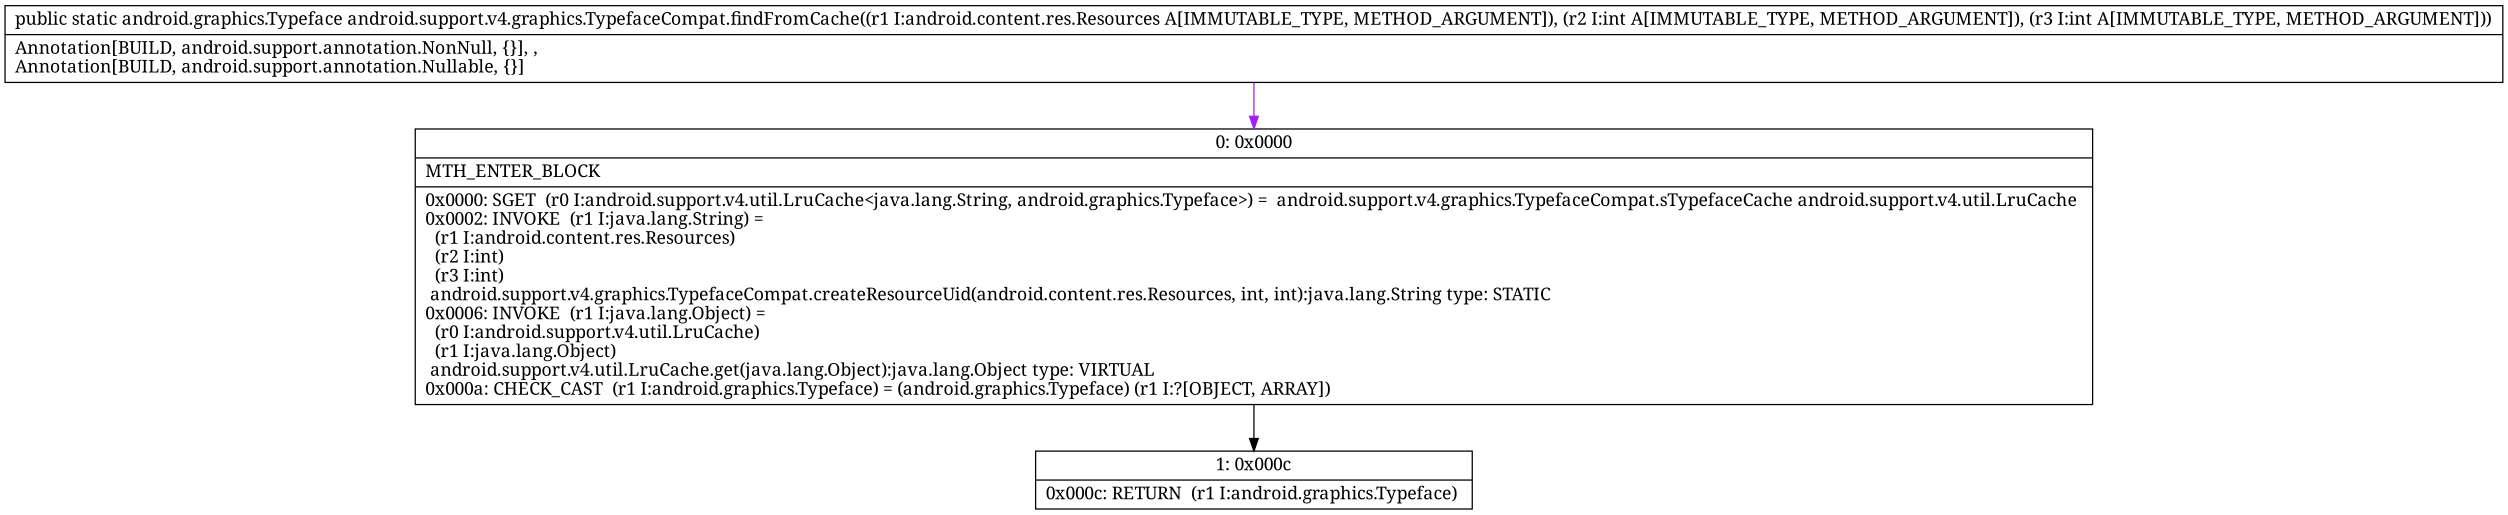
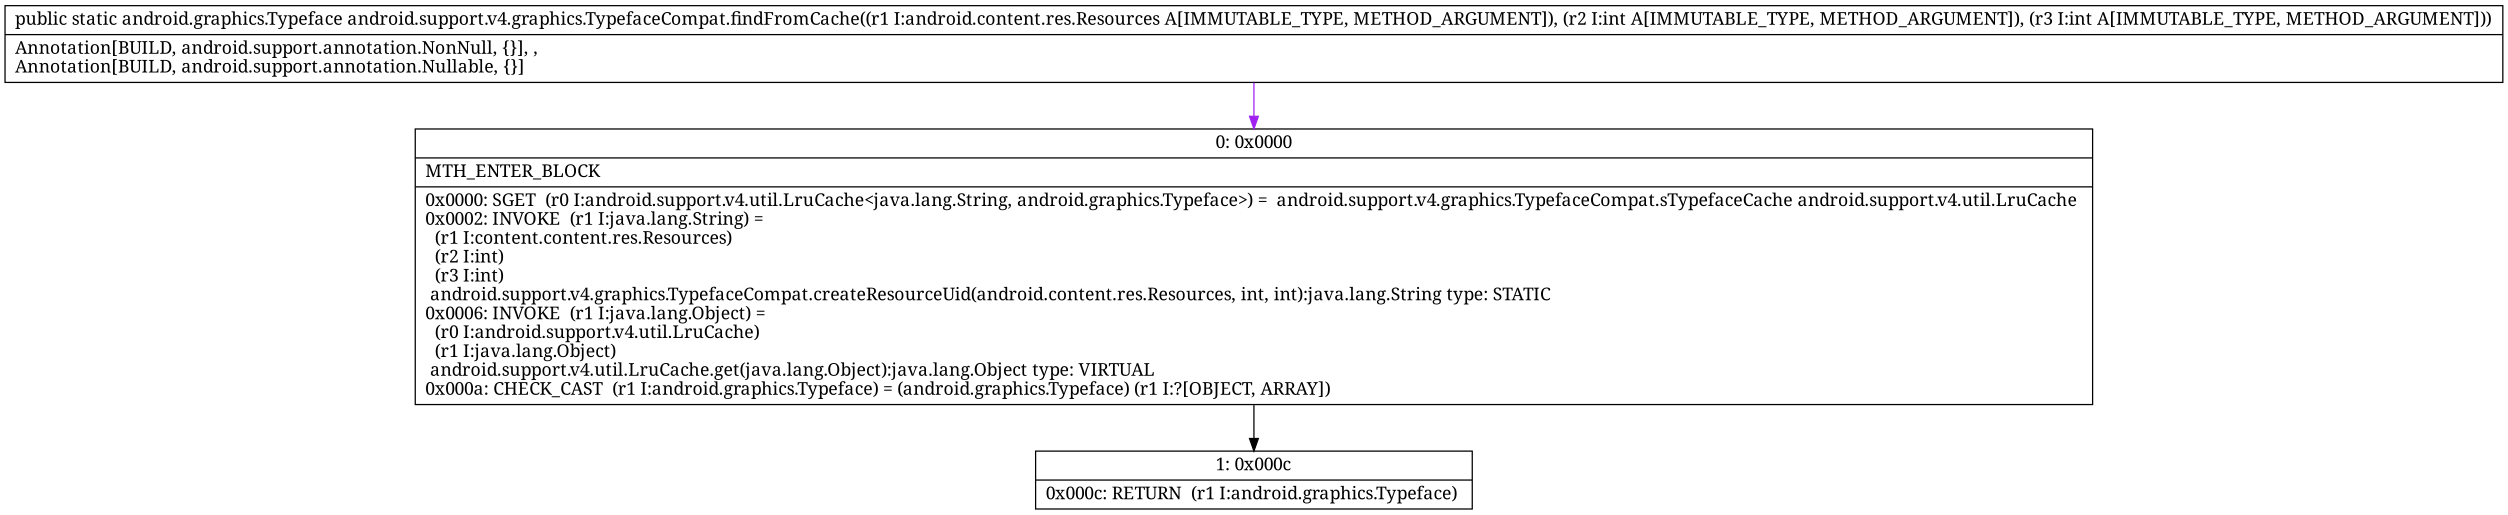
node "0: 0x0000": text "(r1 I:android.content.res.Resources)" -> "(r1 I:content.content.res.Resources)"
